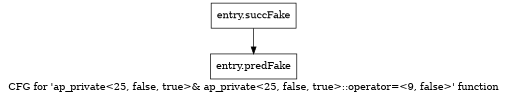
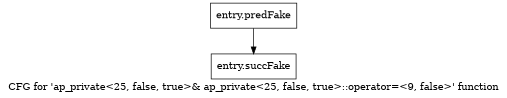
edge "entry.succFake" -> "entry.predFake": reversed
